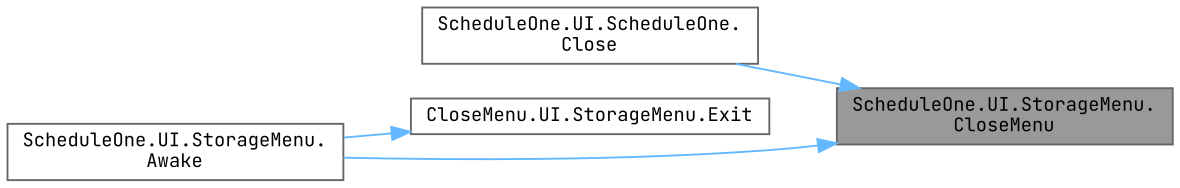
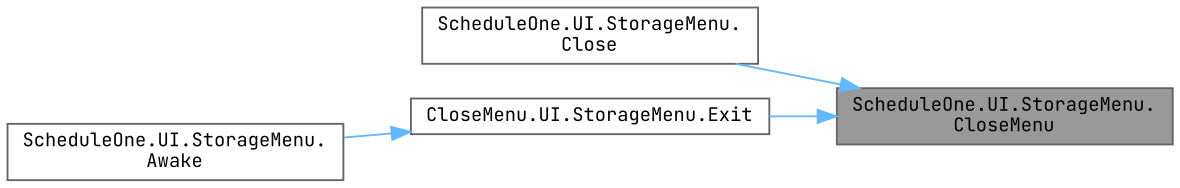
node "ScheduleOne.UI.ScheduleOne. Close": label "ScheduleOne.UI.ScheduleOne. Close" -> "ScheduleOne.UI.StorageMenu. Close"
edge "ScheduleOne.UI.StorageMenu. Awake" -> "ScheduleOne.UI.StorageMenu. CloseMenu": now "CloseMenu.UI.StorageMenu.Exit" -> "ScheduleOne.UI.StorageMenu. CloseMenu"
